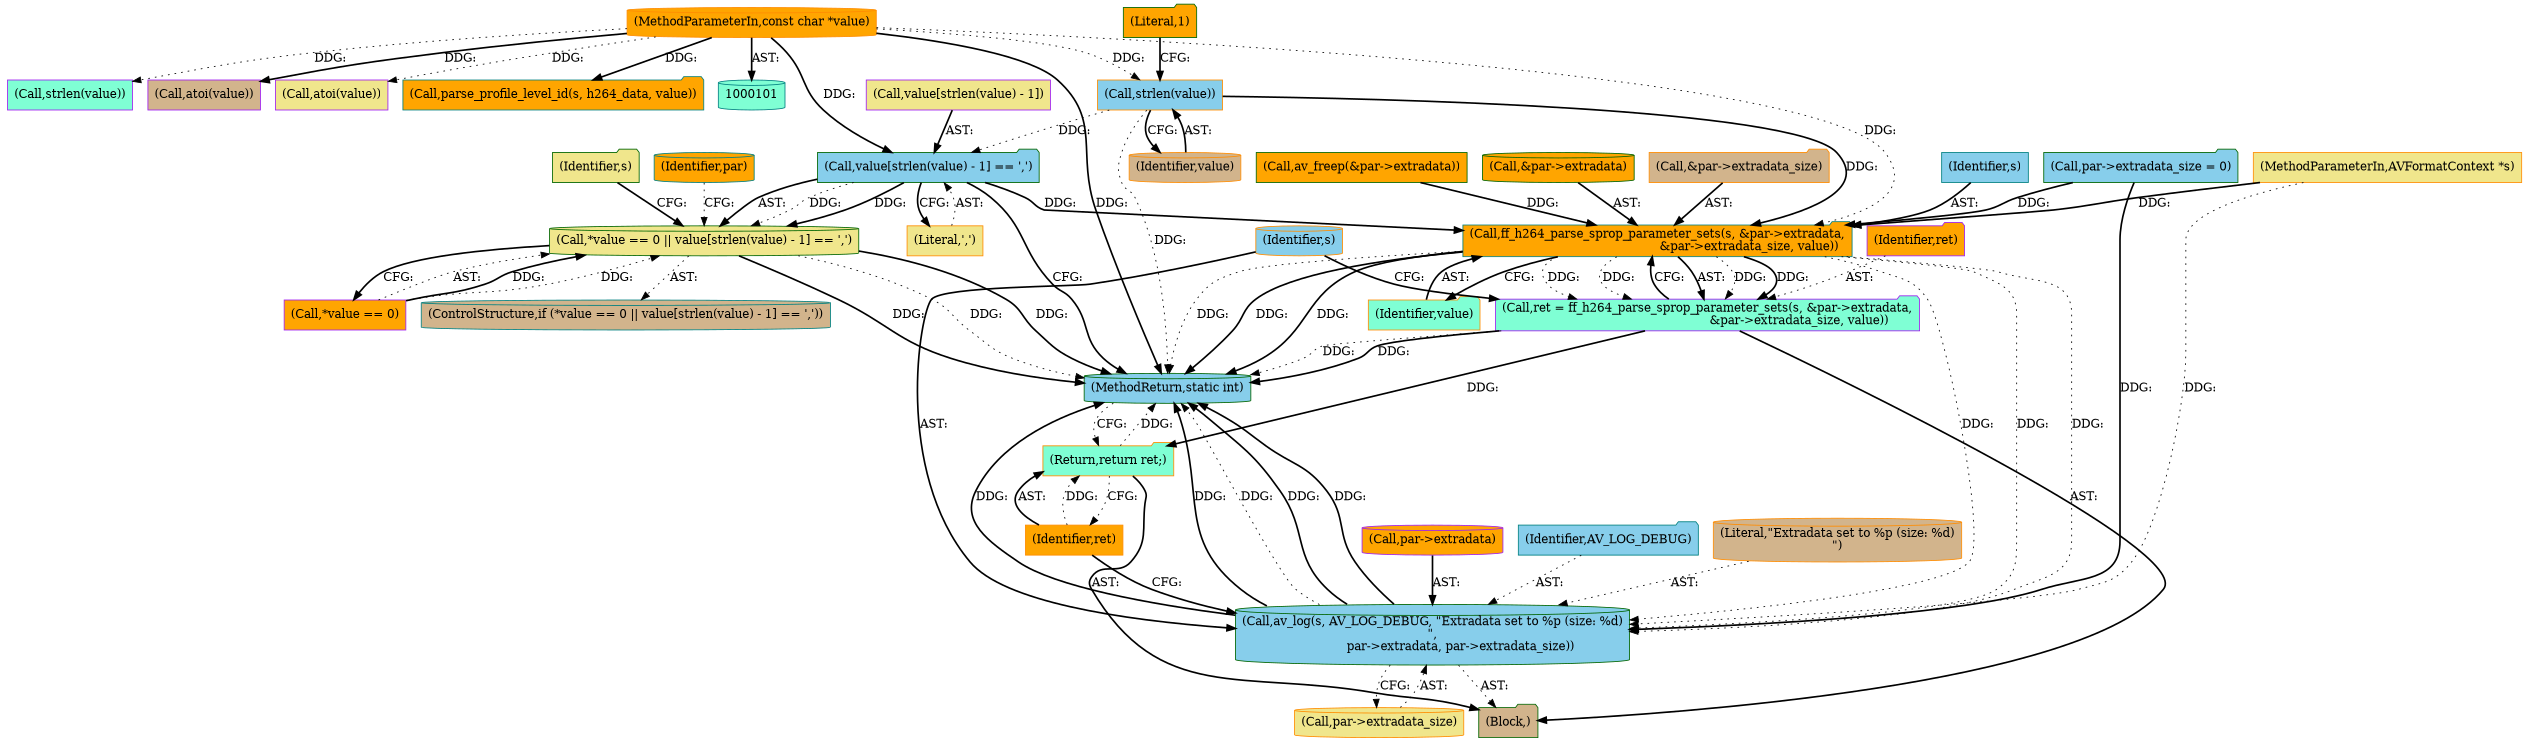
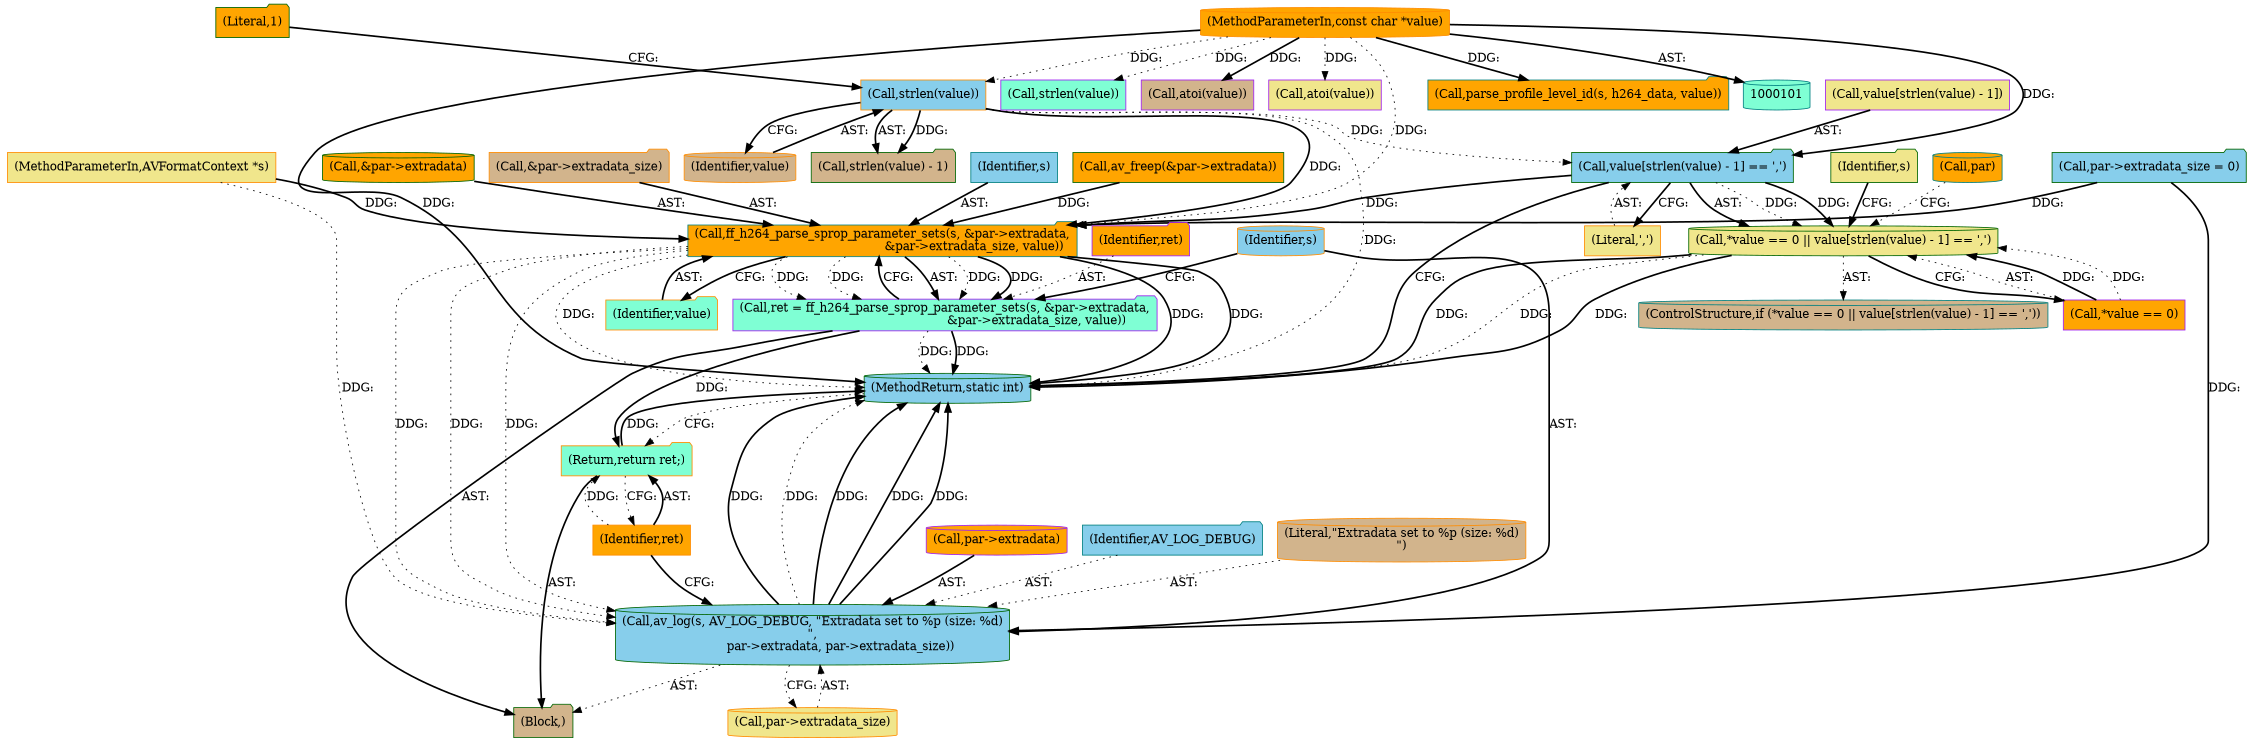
node "(Identifier,par)": label "(Identifier,par)" -> "(Call,par)"
node "(Call,strlen(value) - 1)": added
edge "(Return,return ret;)" -> "(MethodReturn,static int)": style dotted -> bold
